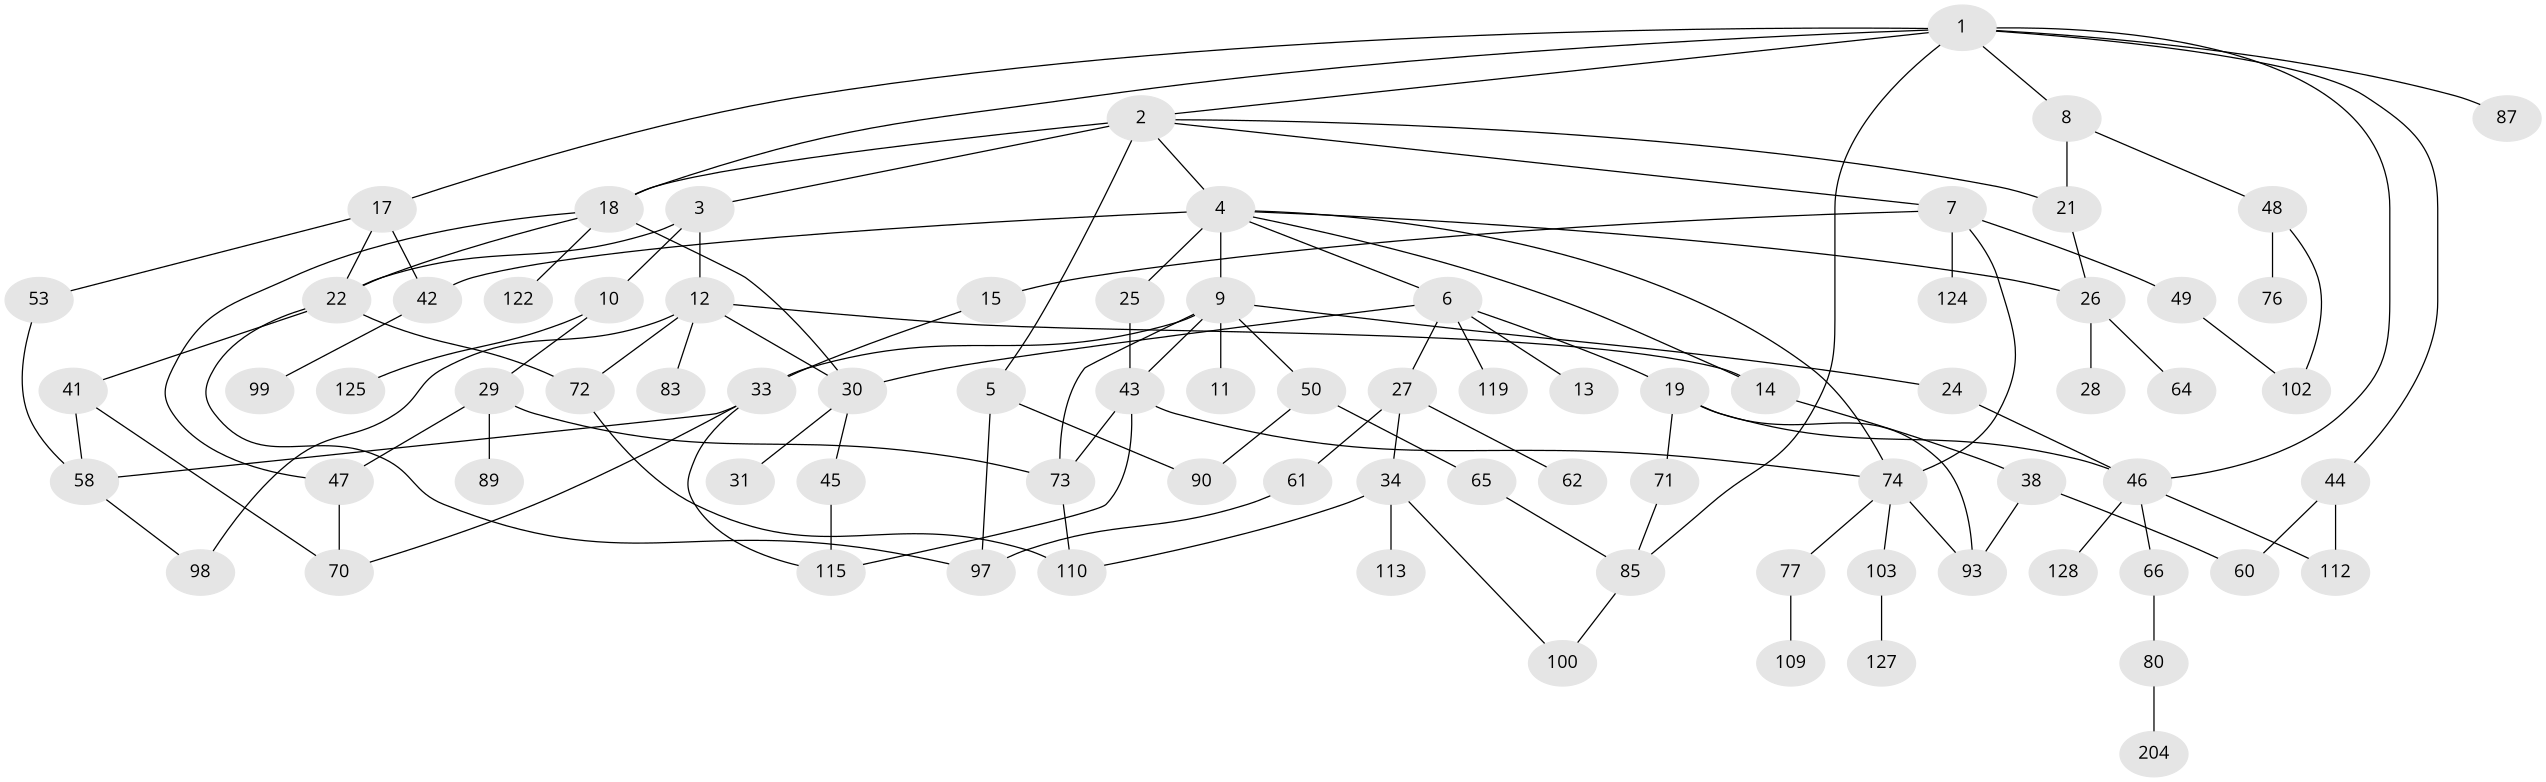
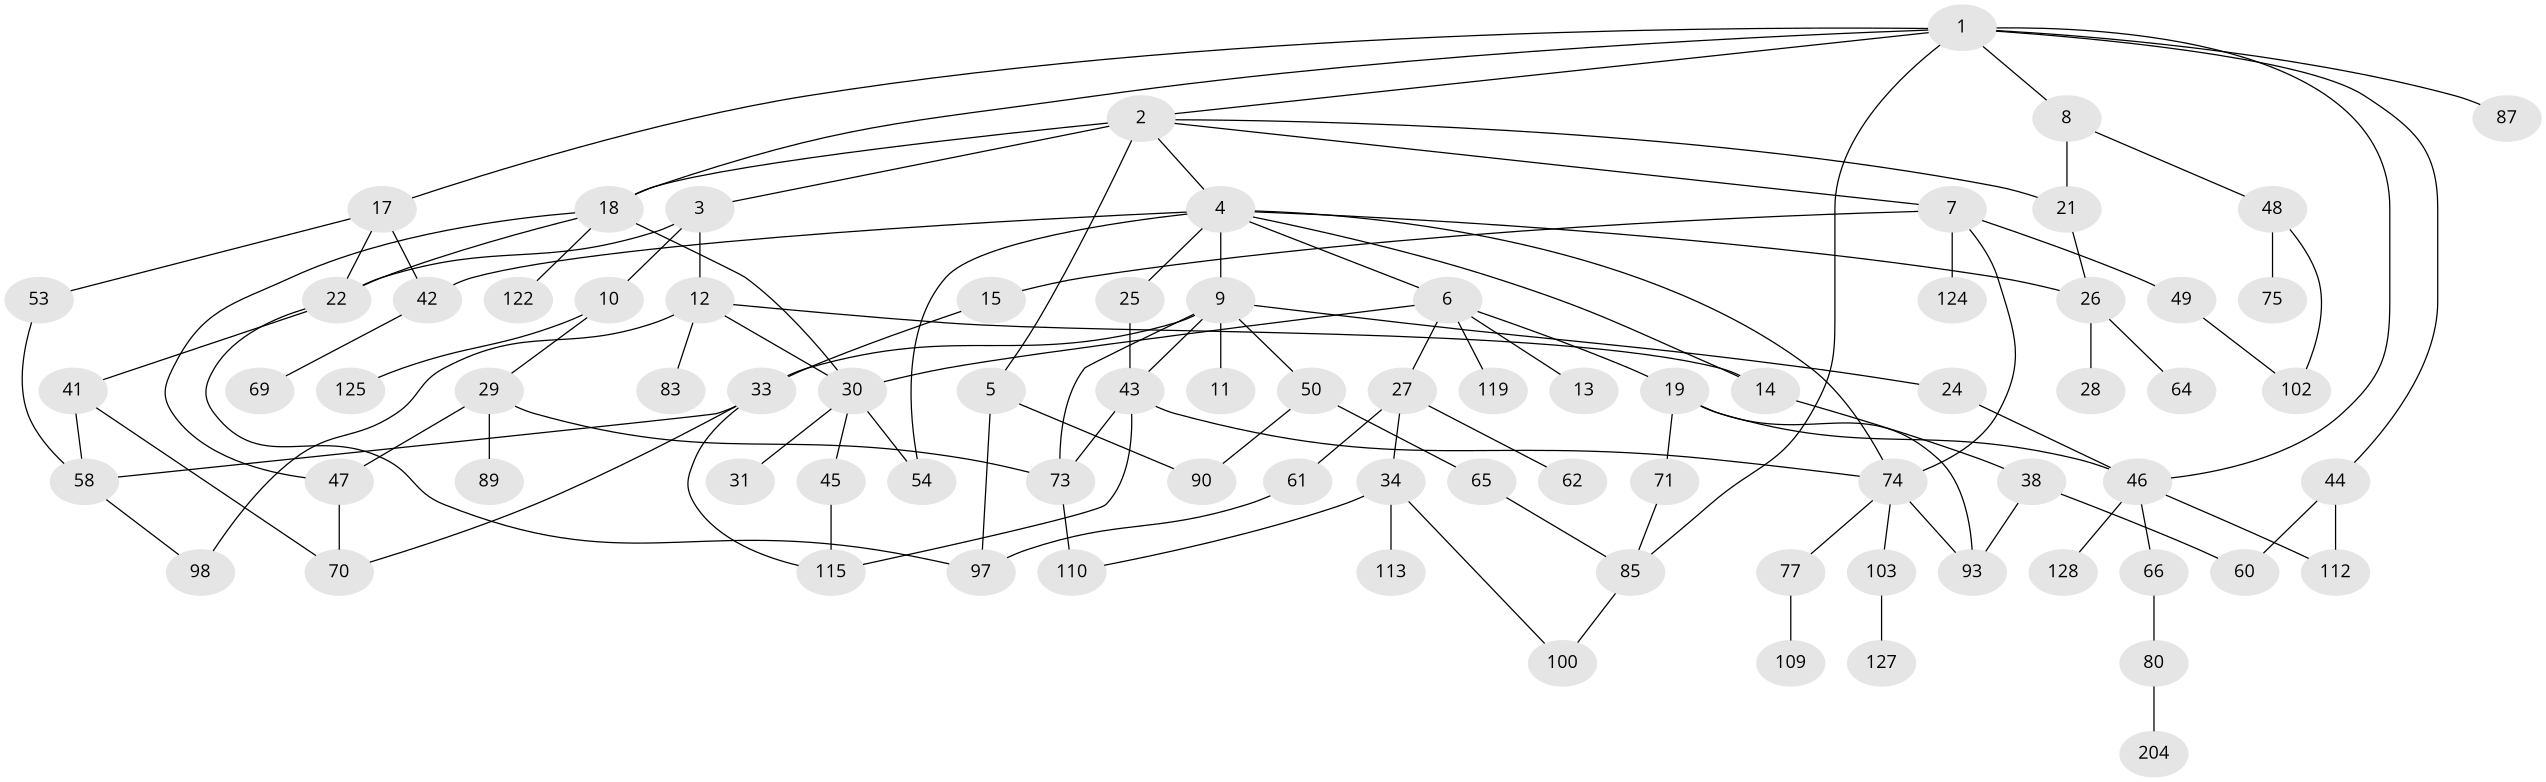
node "76": label "76" -> "75"
node "99": label "99" -> "69"
node "72": removed
node "54": added
